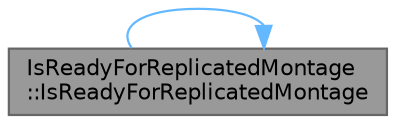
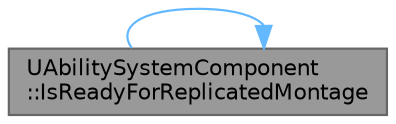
node "IsReadyForReplicatedMontage ::IsReadyForReplicatedMontage": label "IsReadyForReplicatedMontage ::IsReadyForReplicatedMontage" -> "UAbilitySystemComponent ::IsReadyForReplicatedMontage"
